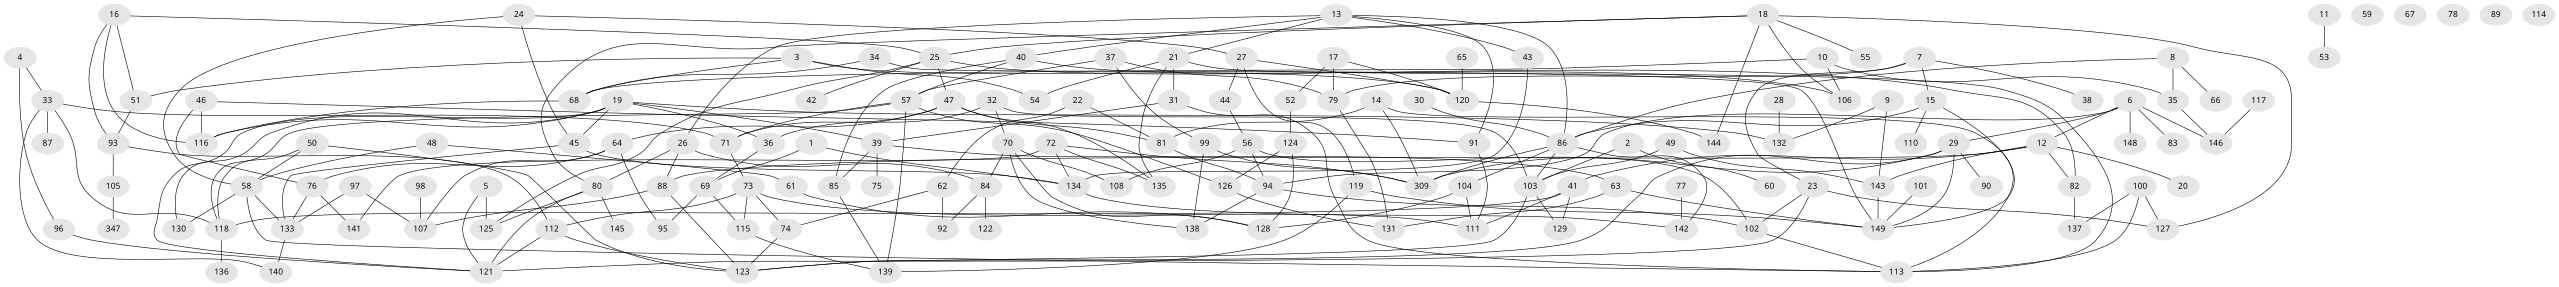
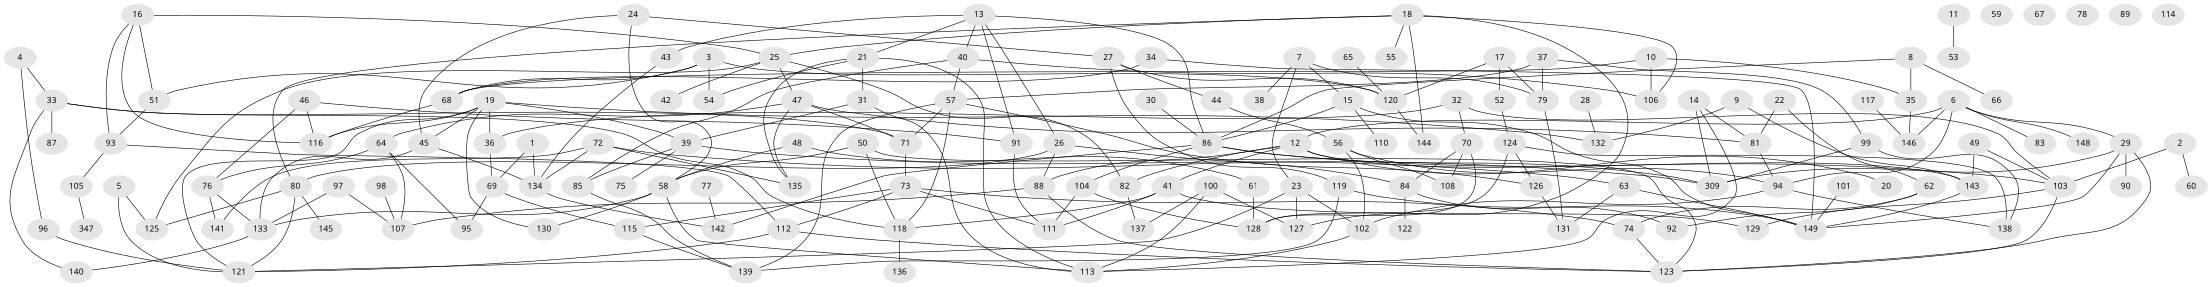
edge "70" -- "138": now "124" -- "138"
